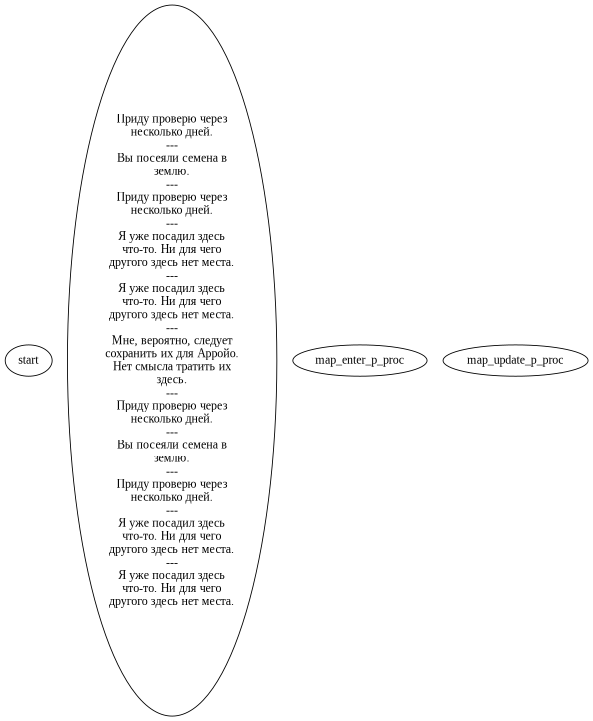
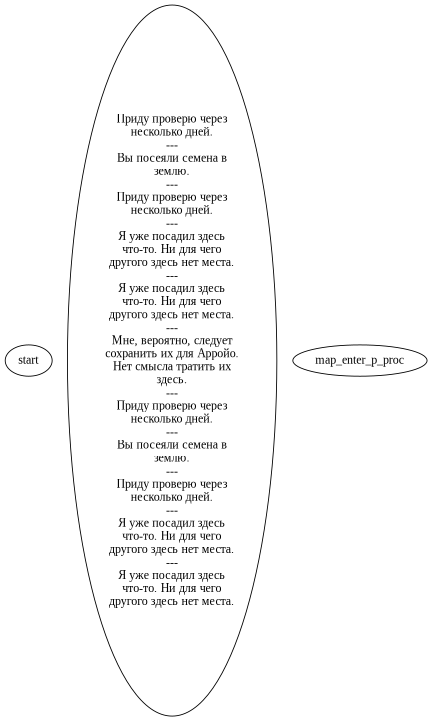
node "map_update_p_proc": removed
